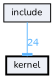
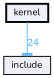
edge "include" -> "kernel": reversed
